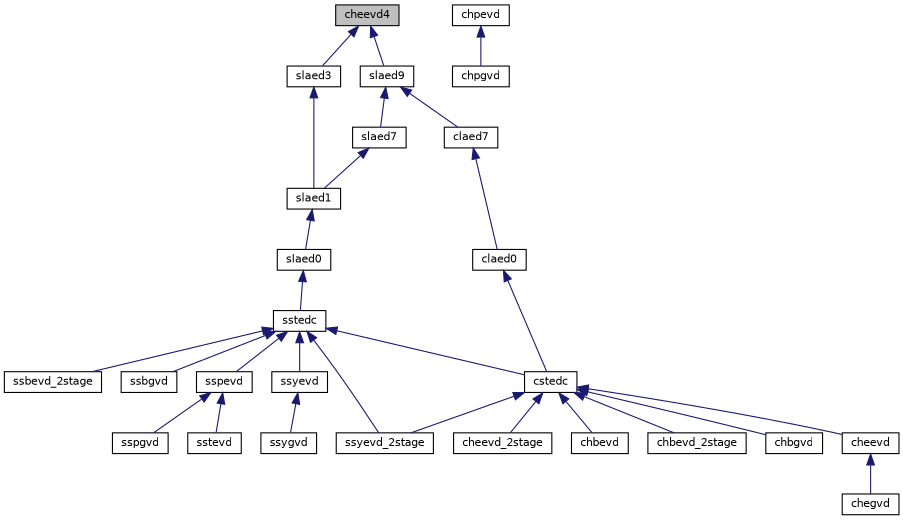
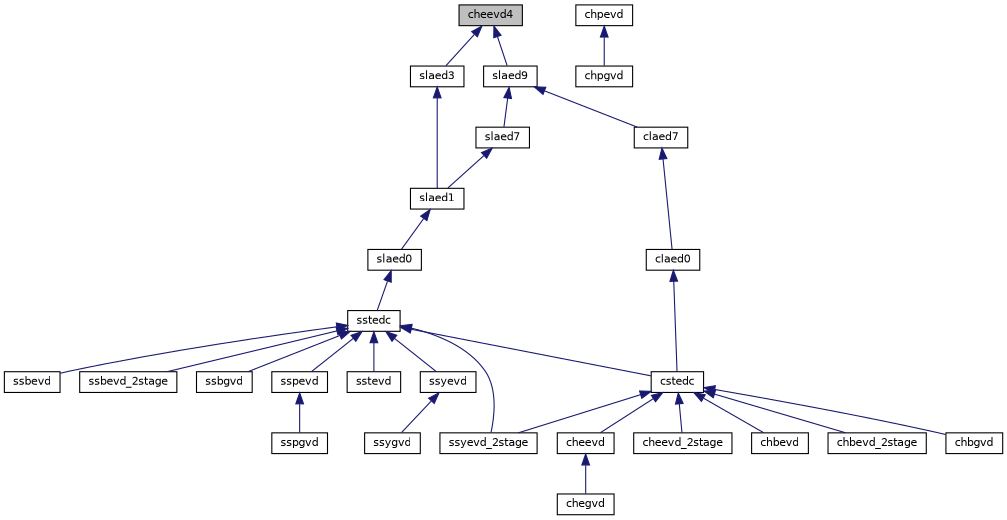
node "ssbevd": added
edge "sstevd" -> "sspevd": now "sstevd" -> "sstedc"
